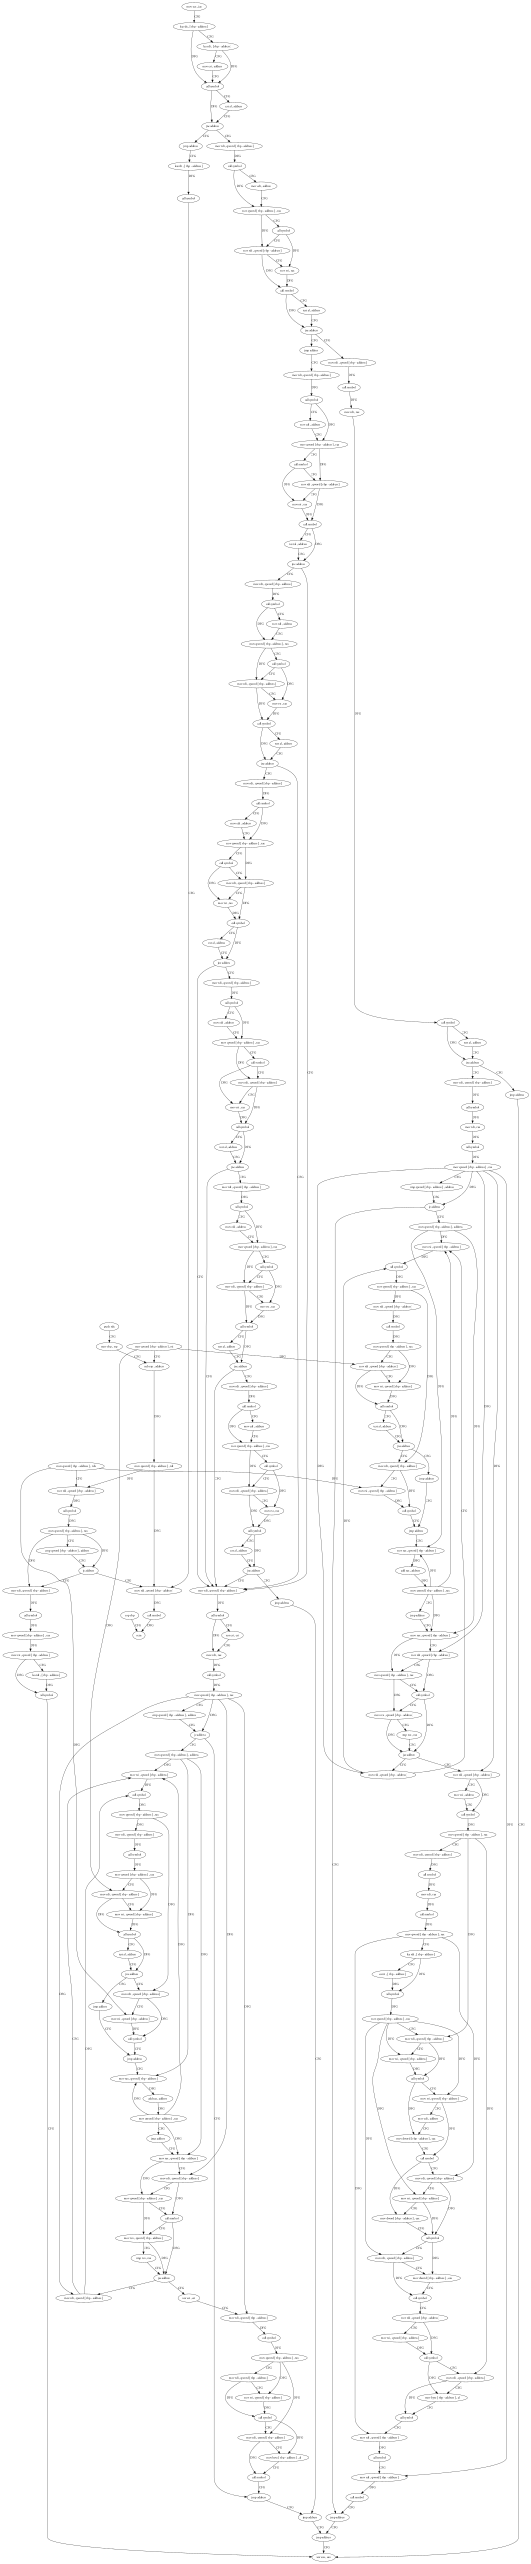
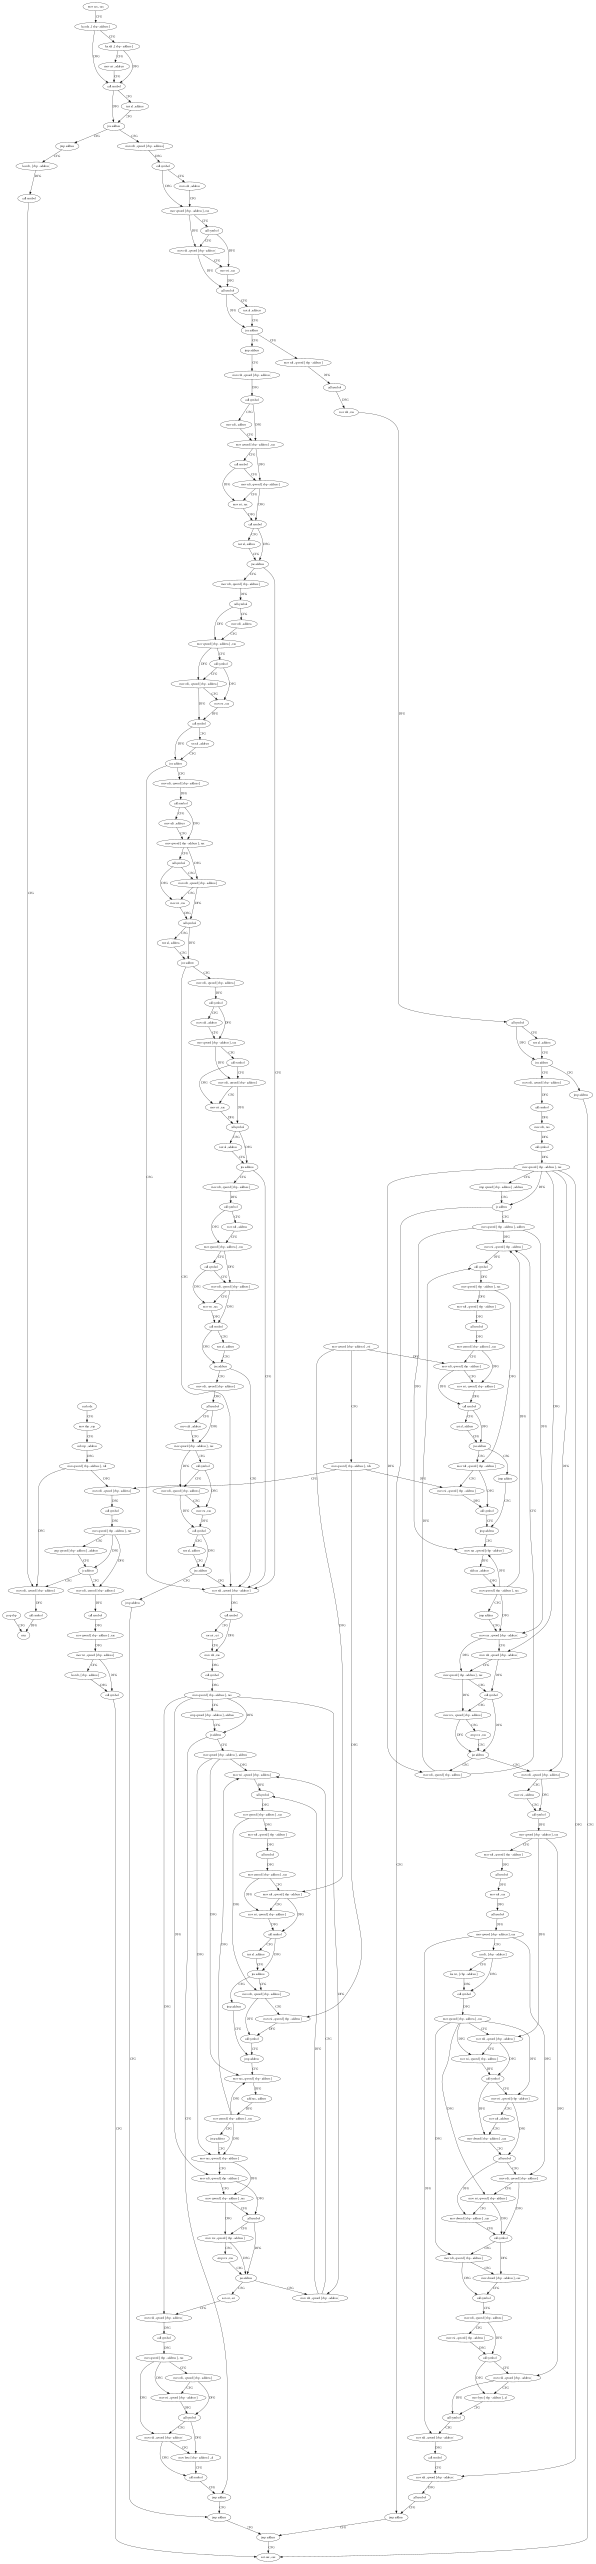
node "mov ecx , jae": label "mov ecx , jae" -> "mov ecx , eax"
edge "mov qword [ rbp - address ] , rsi" -> "sub rsp , address": now "mov qword [ rbp - address ] , rsi" -> "mov qword [ rbp - address ] , rdx"
